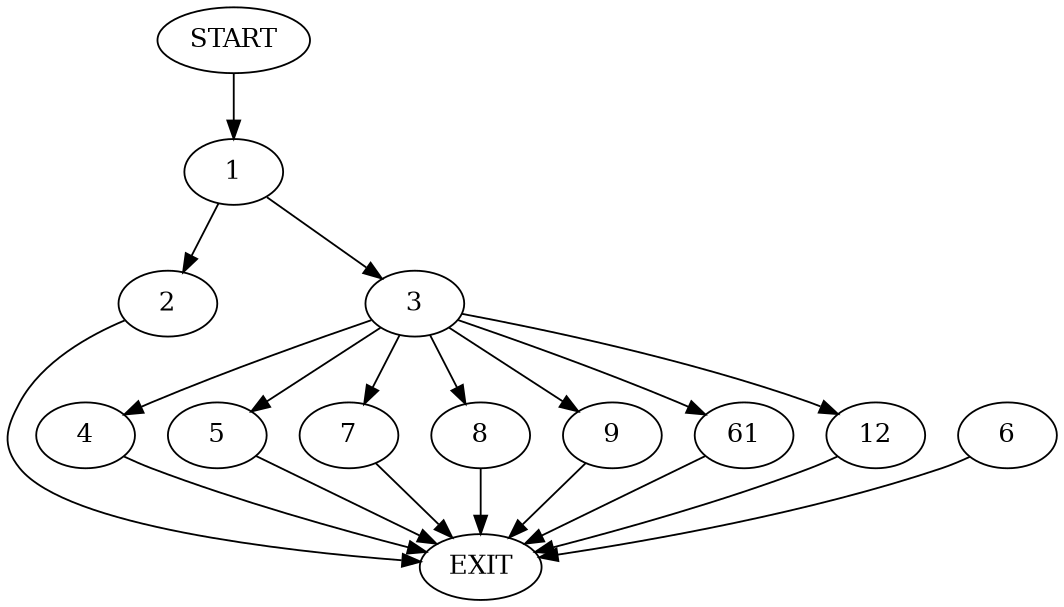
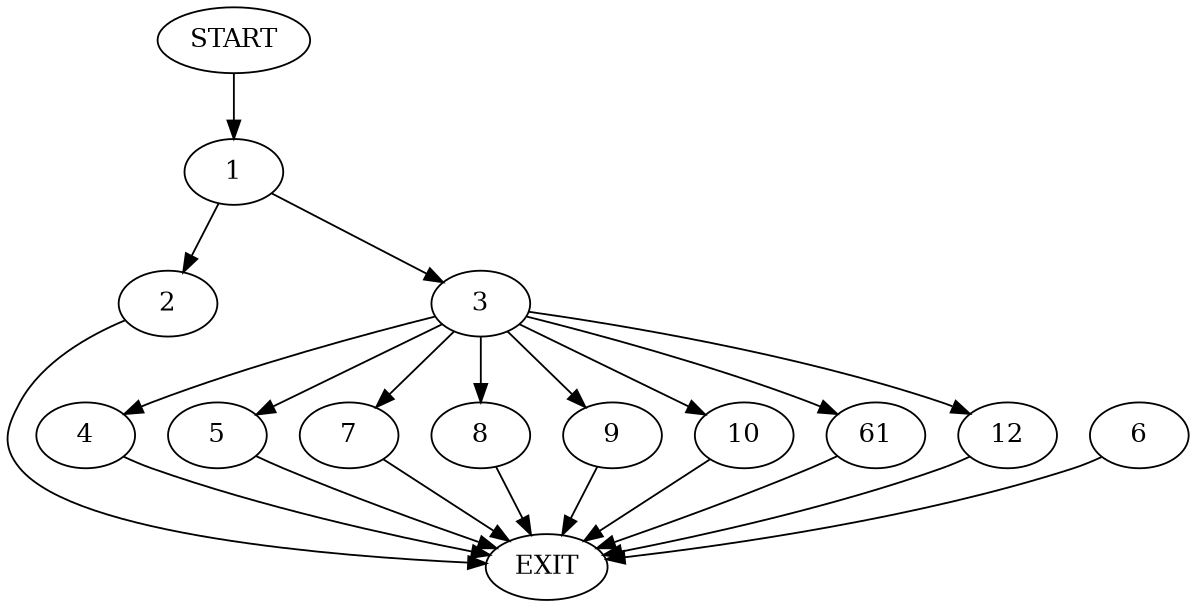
node "10": added
